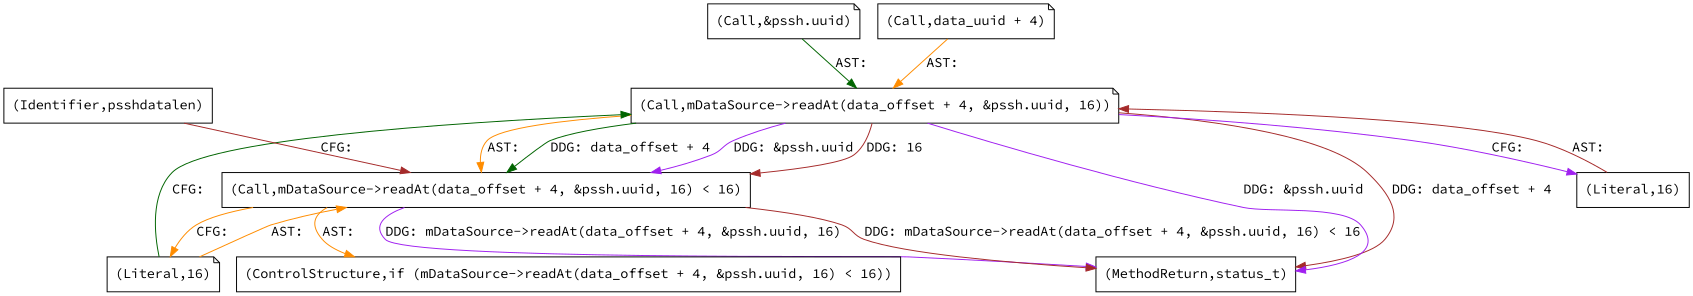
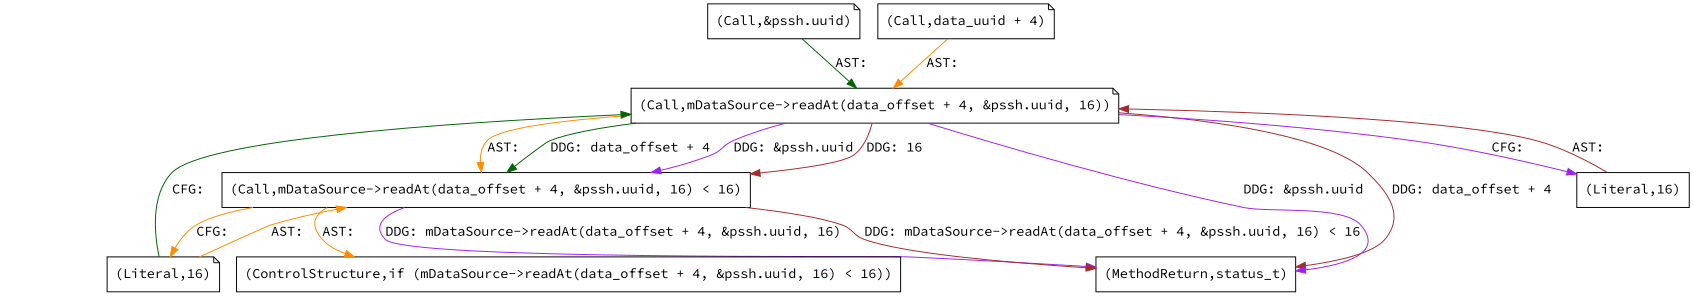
node "(Identifier,psshdatalen)": removed
